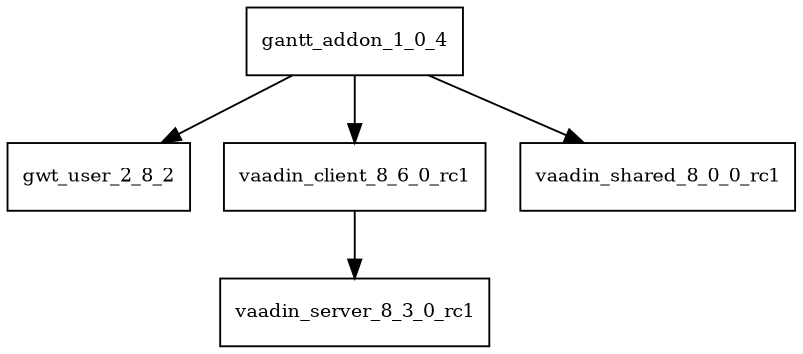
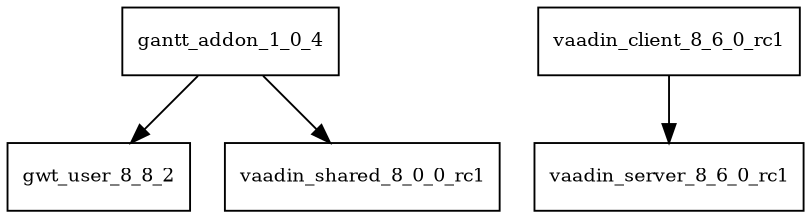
edge "gantt_addon_1_0_4" -> "vaadin_client_8_6_0_rc1": removed
node "gwt_user_2_8_2": label "gwt_user_2_8_2" -> "gwt_user_8_8_2"
node "vaadin_server_8_3_0_rc1": label "vaadin_server_8_3_0_rc1" -> "vaadin_server_8_6_0_rc1"
